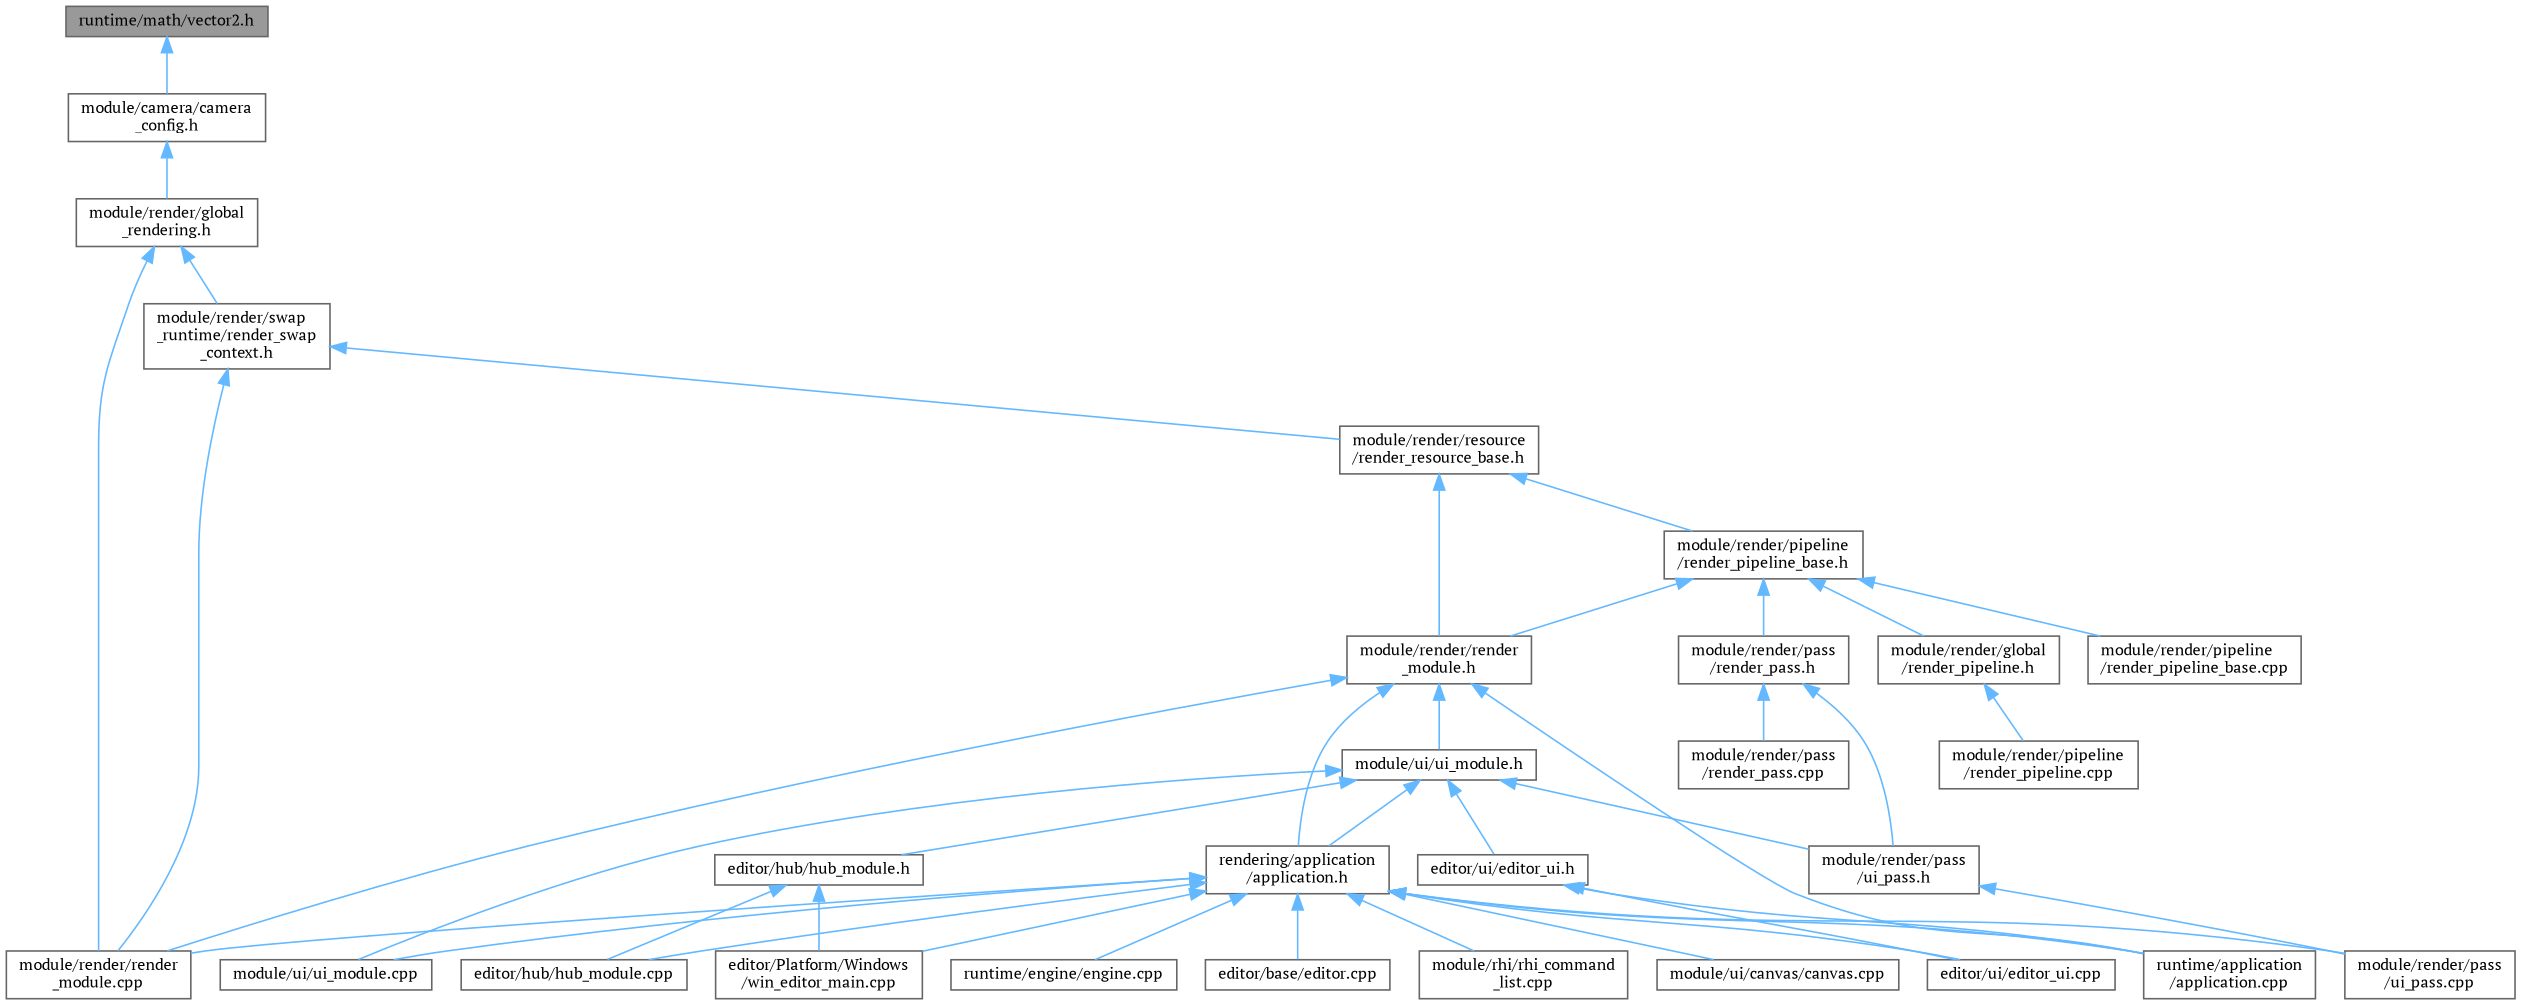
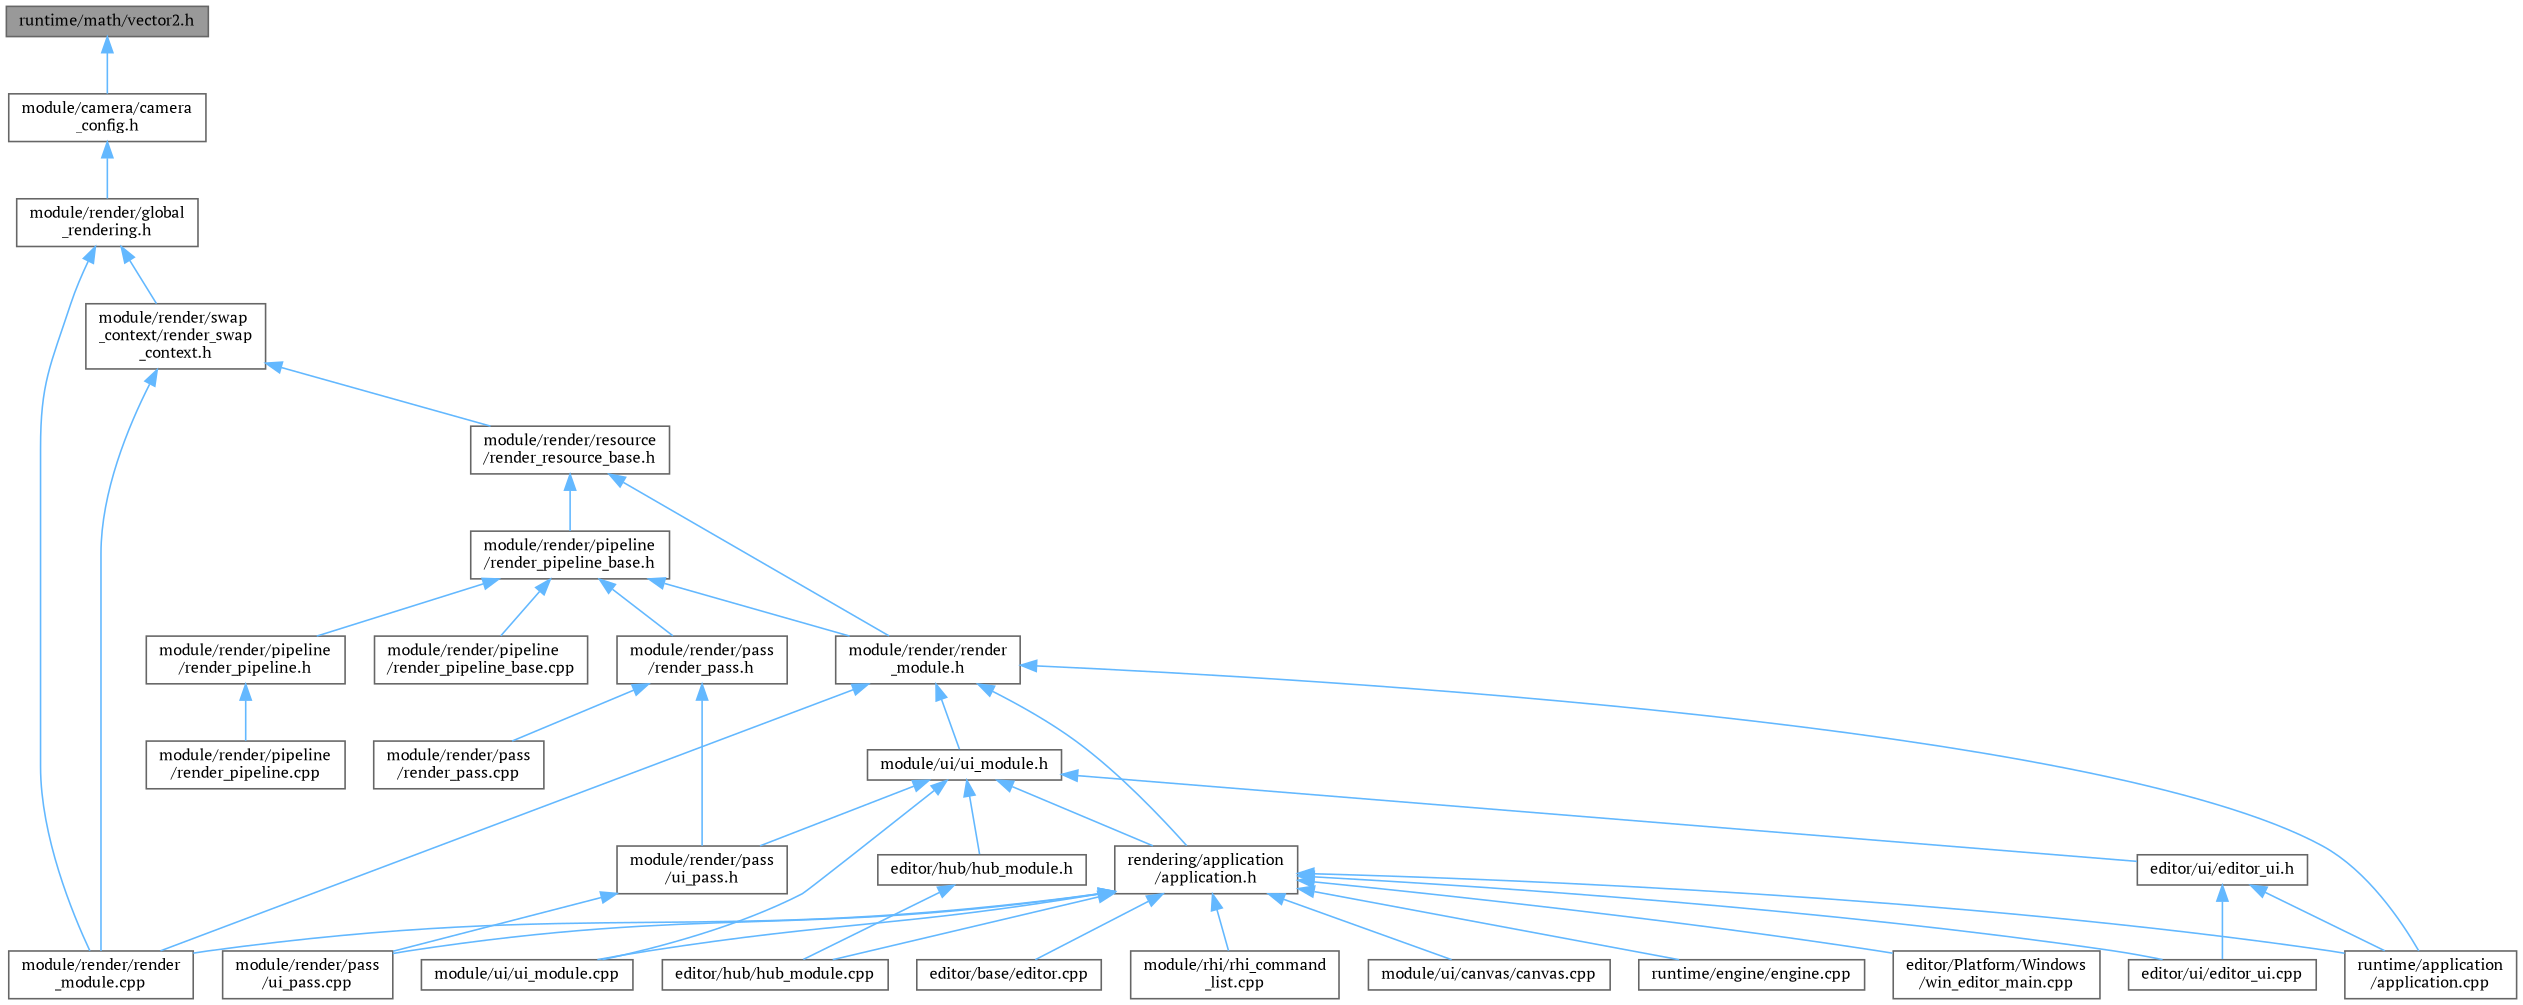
node "module/render/swap _runtime/render_swap _context.h": label "module/render/swap _runtime/render_swap _context.h" -> "module/render/swap _context/render_swap _context.h"
node "module/render/global /render_pipeline.h": label "module/render/global /render_pipeline.h" -> "module/render/pipeline /render_pipeline.h"
edge "editor/Platform/Windows /win_editor_main.cpp" -> "editor/hub/hub_module.h": removed
